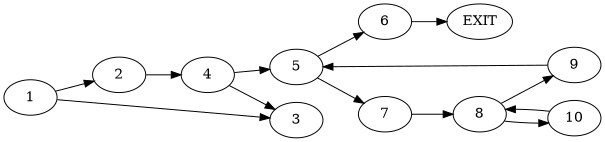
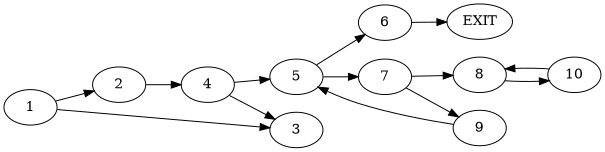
edge "8" -> "9": now "7" -> "9"
